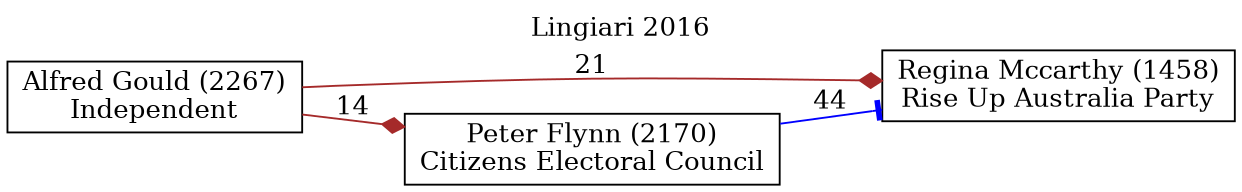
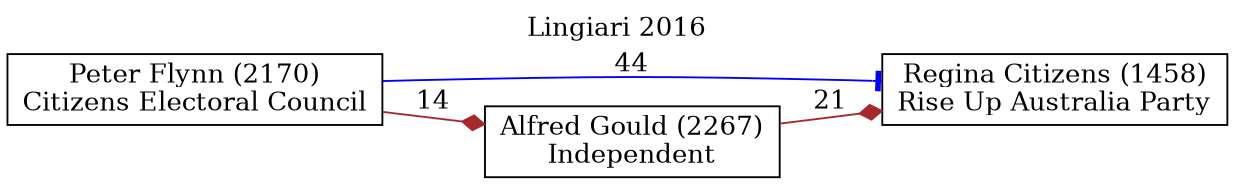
node "Regina Mccarthy (1458) Rise Up Australia Party": label "Regina Mccarthy (1458) Rise Up Australia Party" -> "Regina Citizens (1458) Rise Up Australia Party"
edge "Alfred Gould (2267) Independent" -> "Peter Flynn (2170) Citizens Electoral Council": reversed
